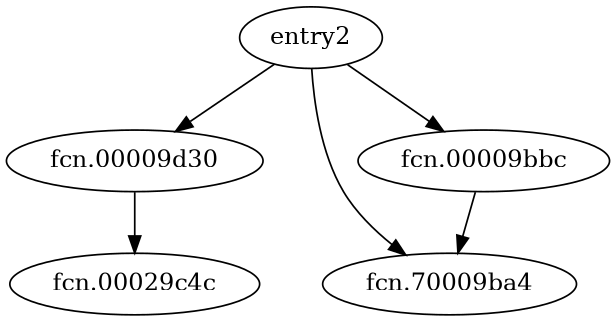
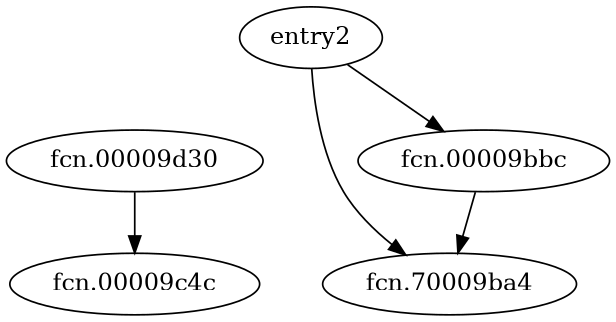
edge "entry2" -> "fcn.00009d30": removed
node "fcn.00029c4c": label "fcn.00029c4c" -> "fcn.00009c4c"
